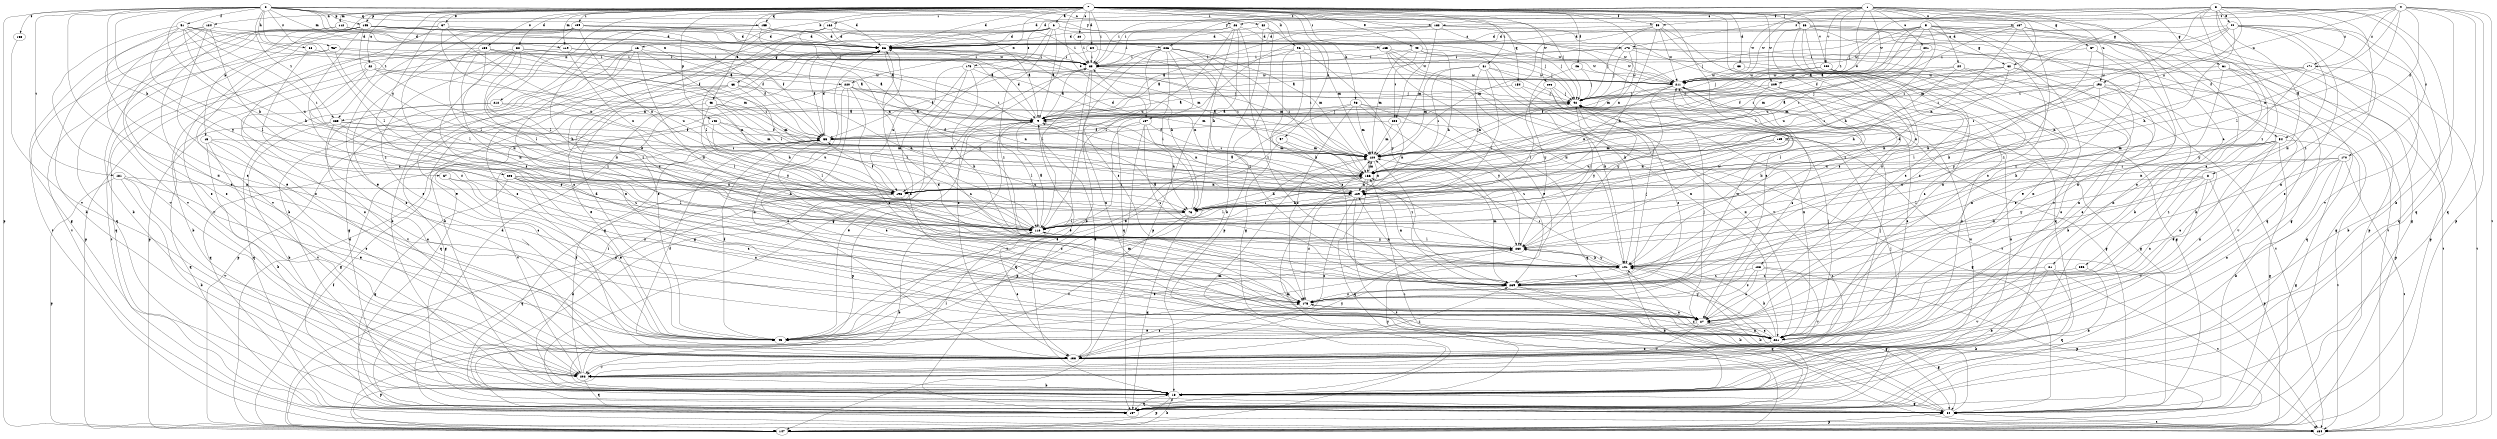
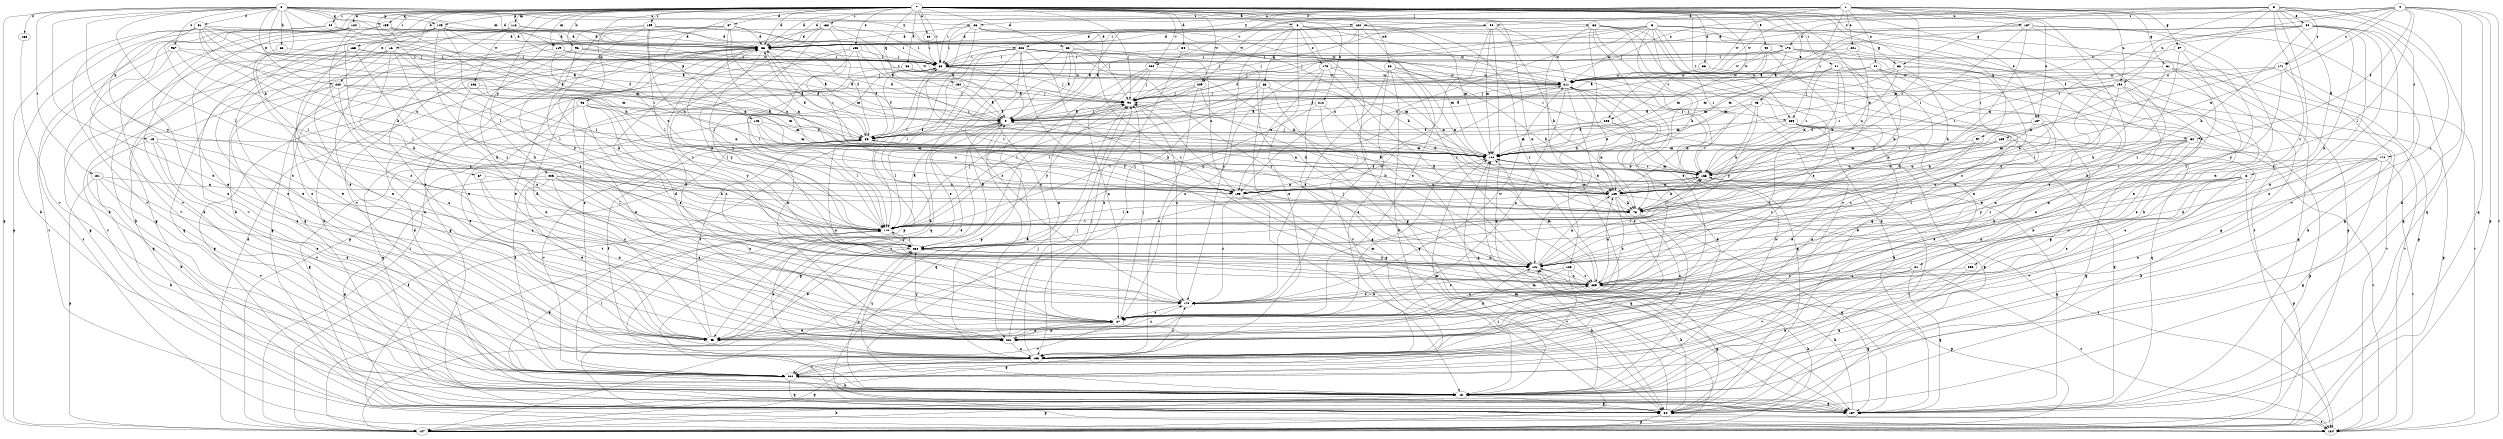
edge "62" -> "73": label "d" -> "h"
edge "133" -> "101": now "162" -> "101"
